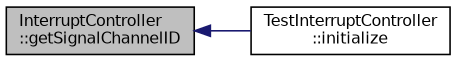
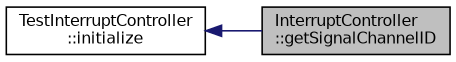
edge "TestInterruptController ::initialize" -> "InterruptController ::getSignalChannelID": reversed
